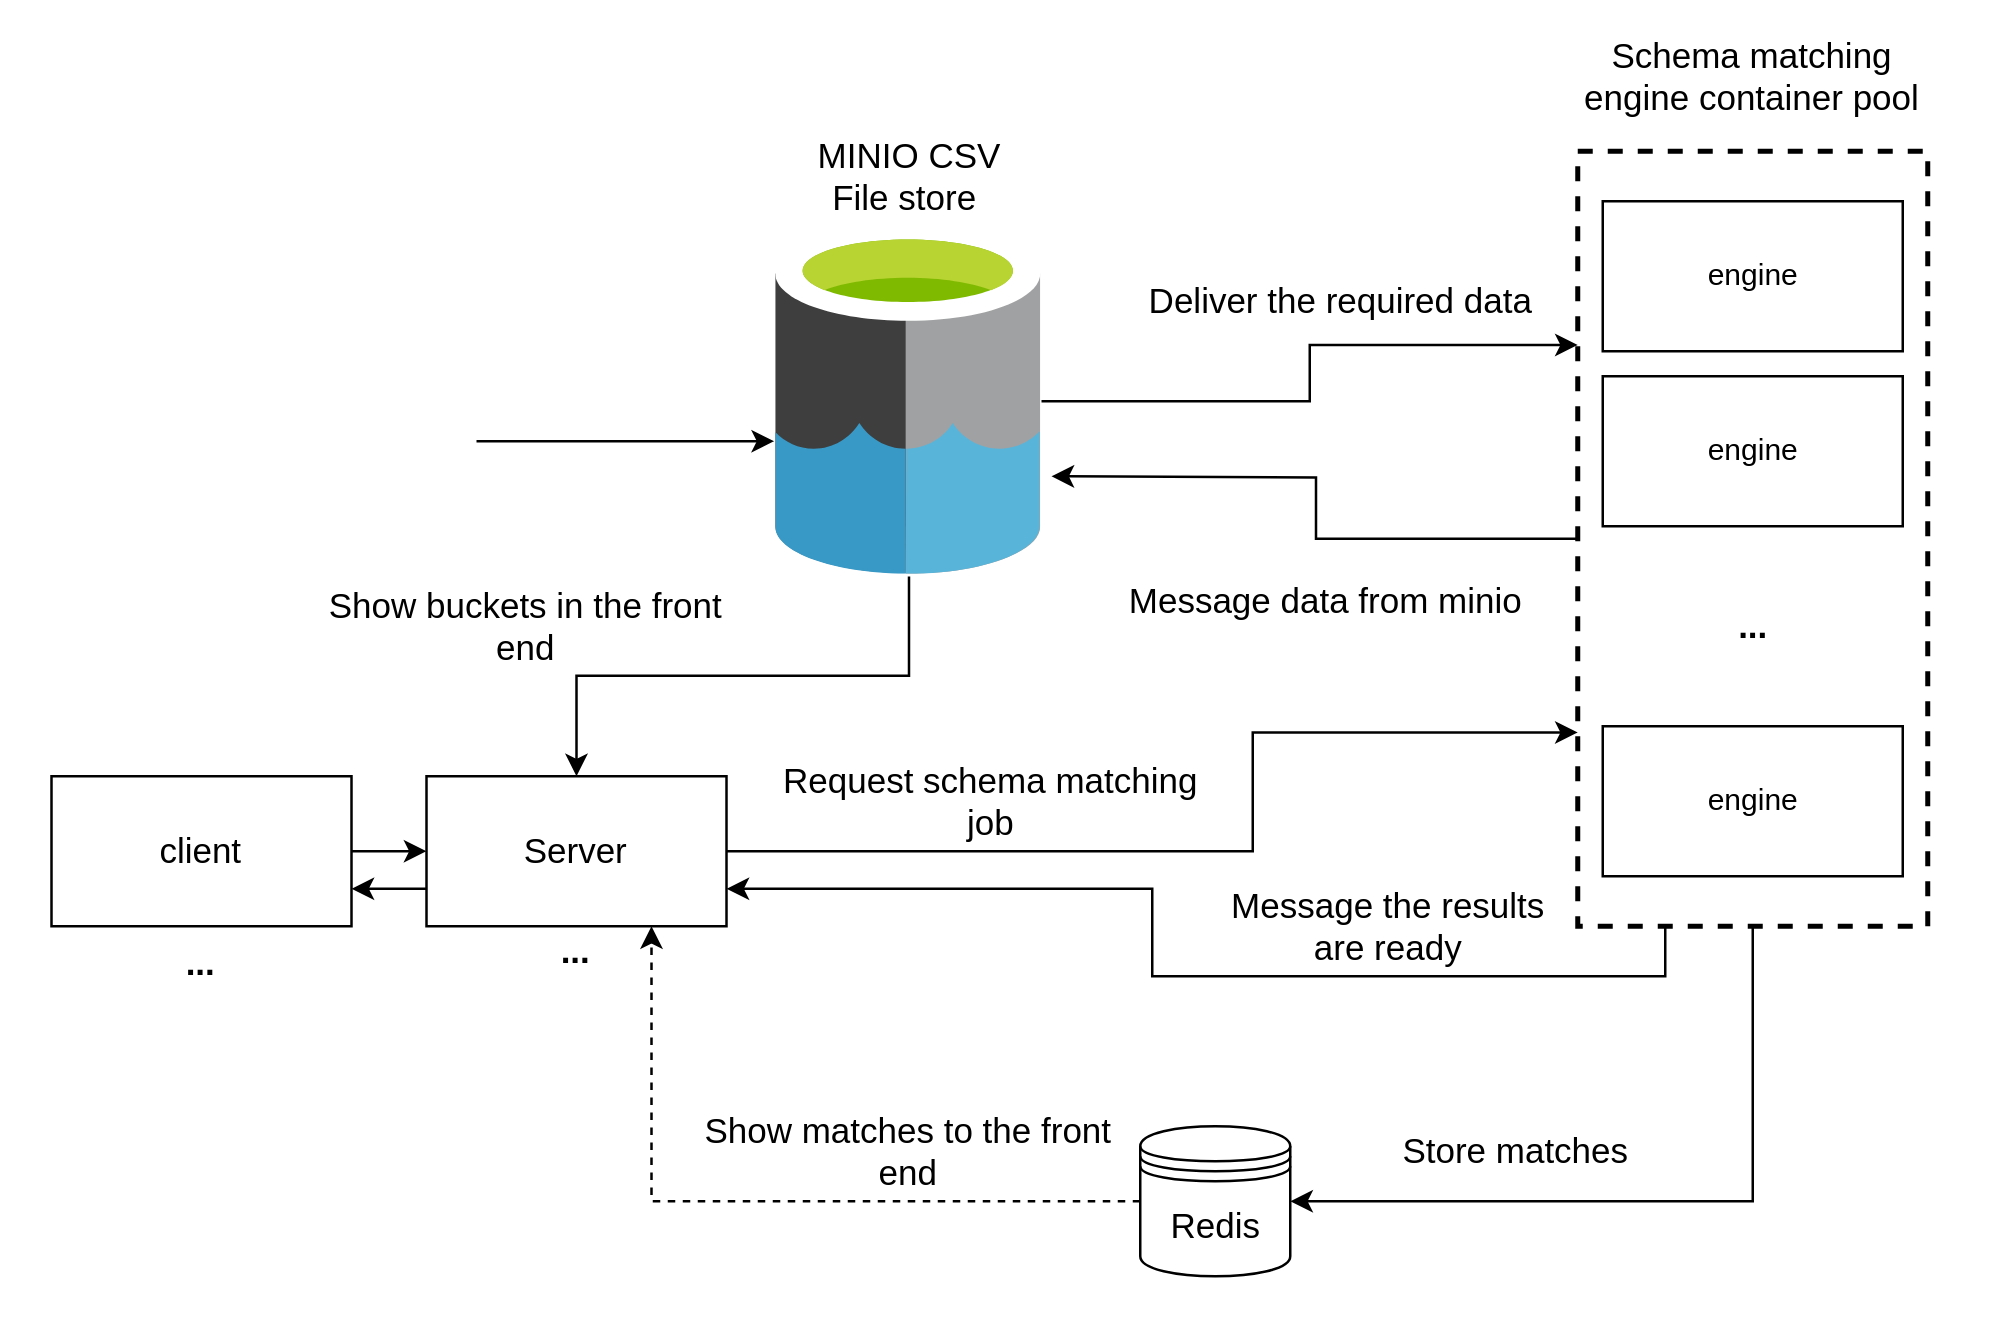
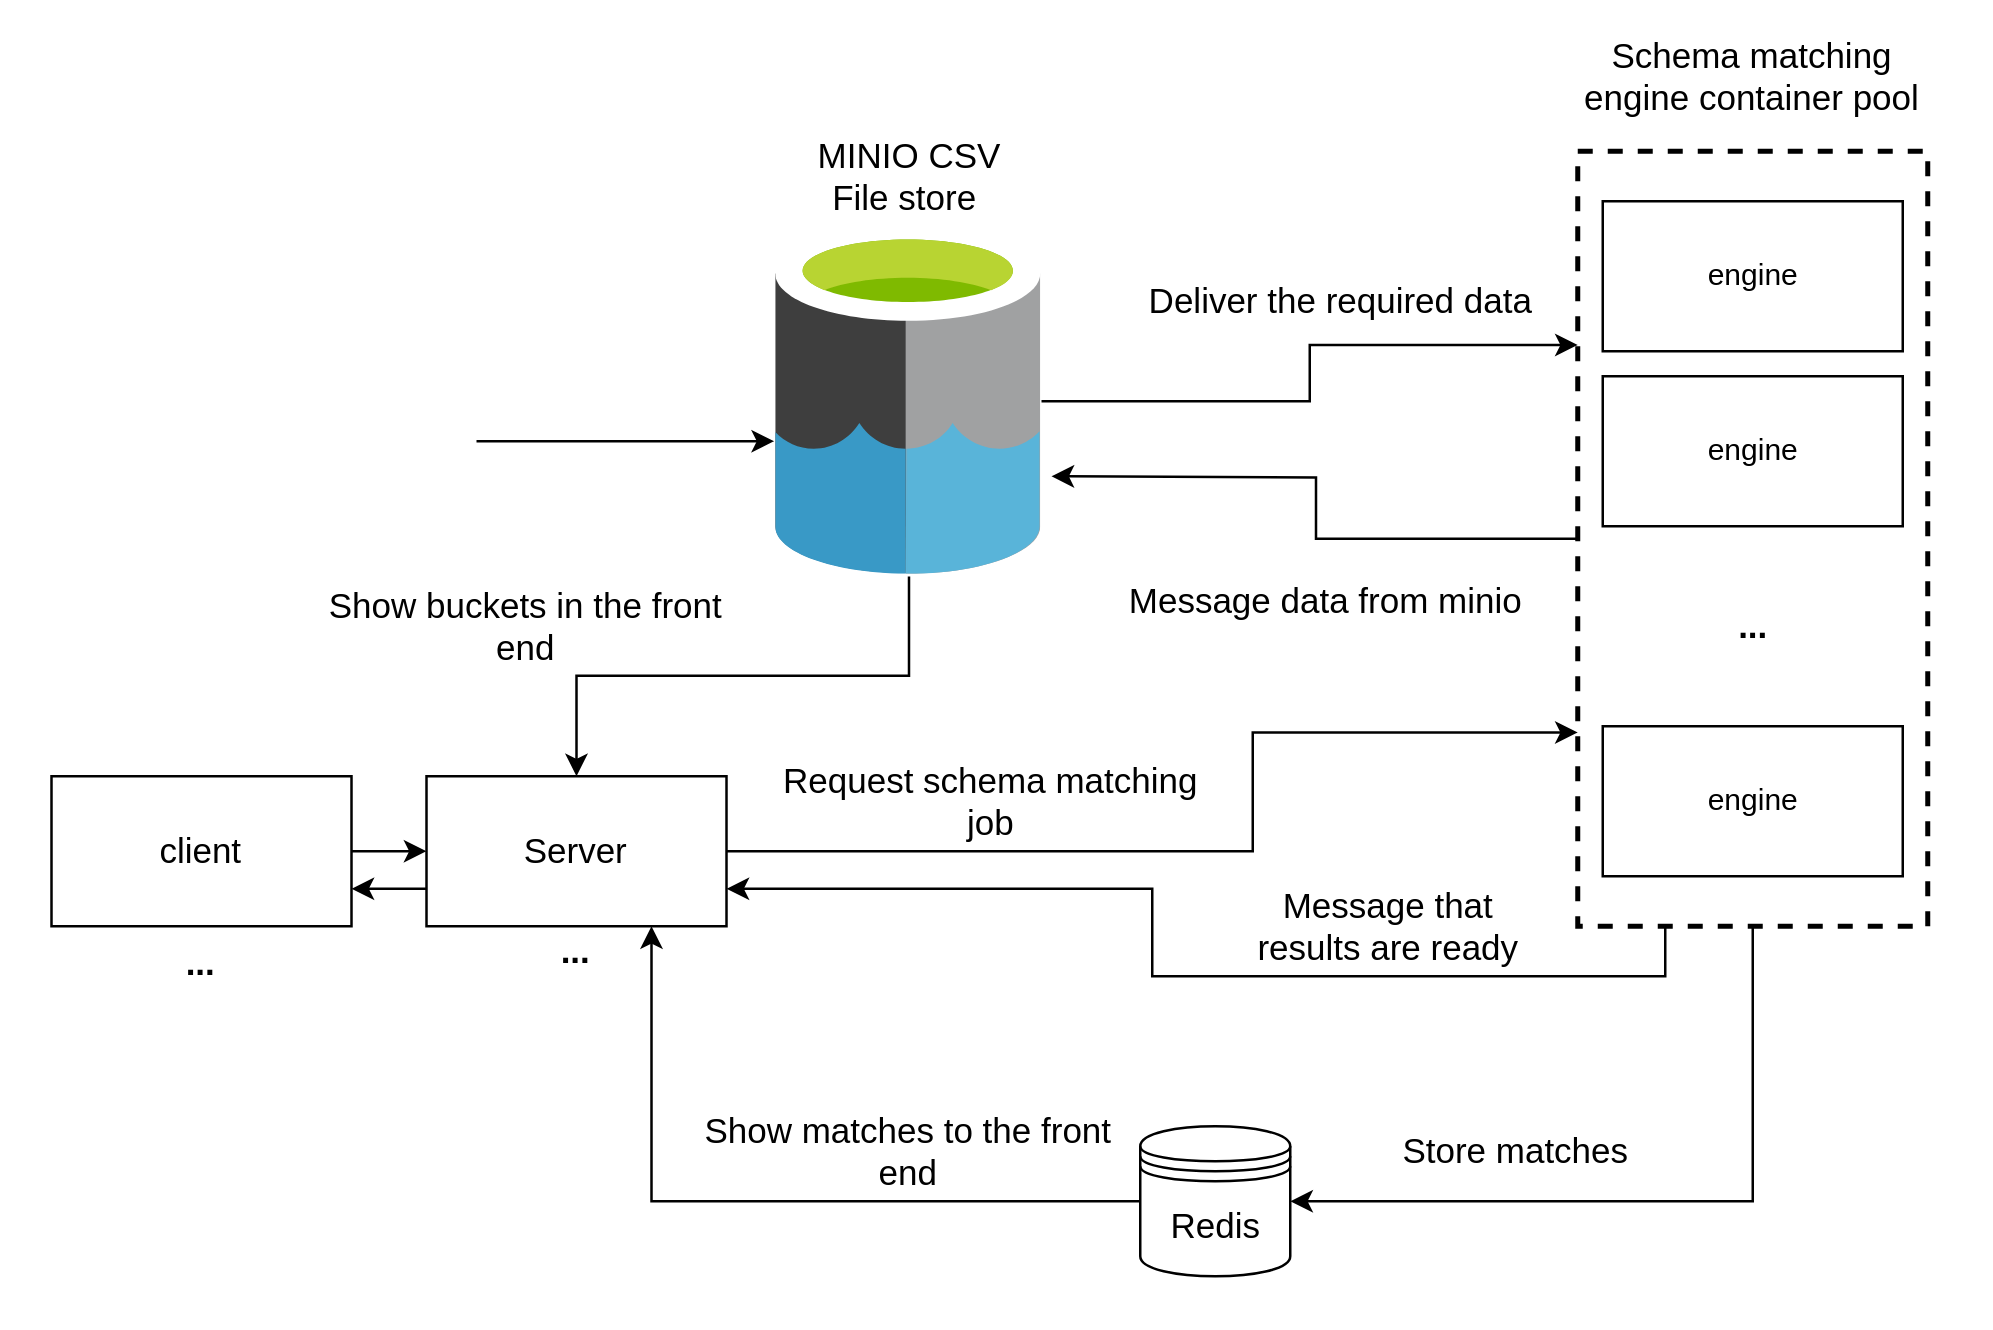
node "Message the results are ready": label "Message the results are ready" -> "Message that results are ready"
edge "Redis" -> "Server": style dashed -> solid
